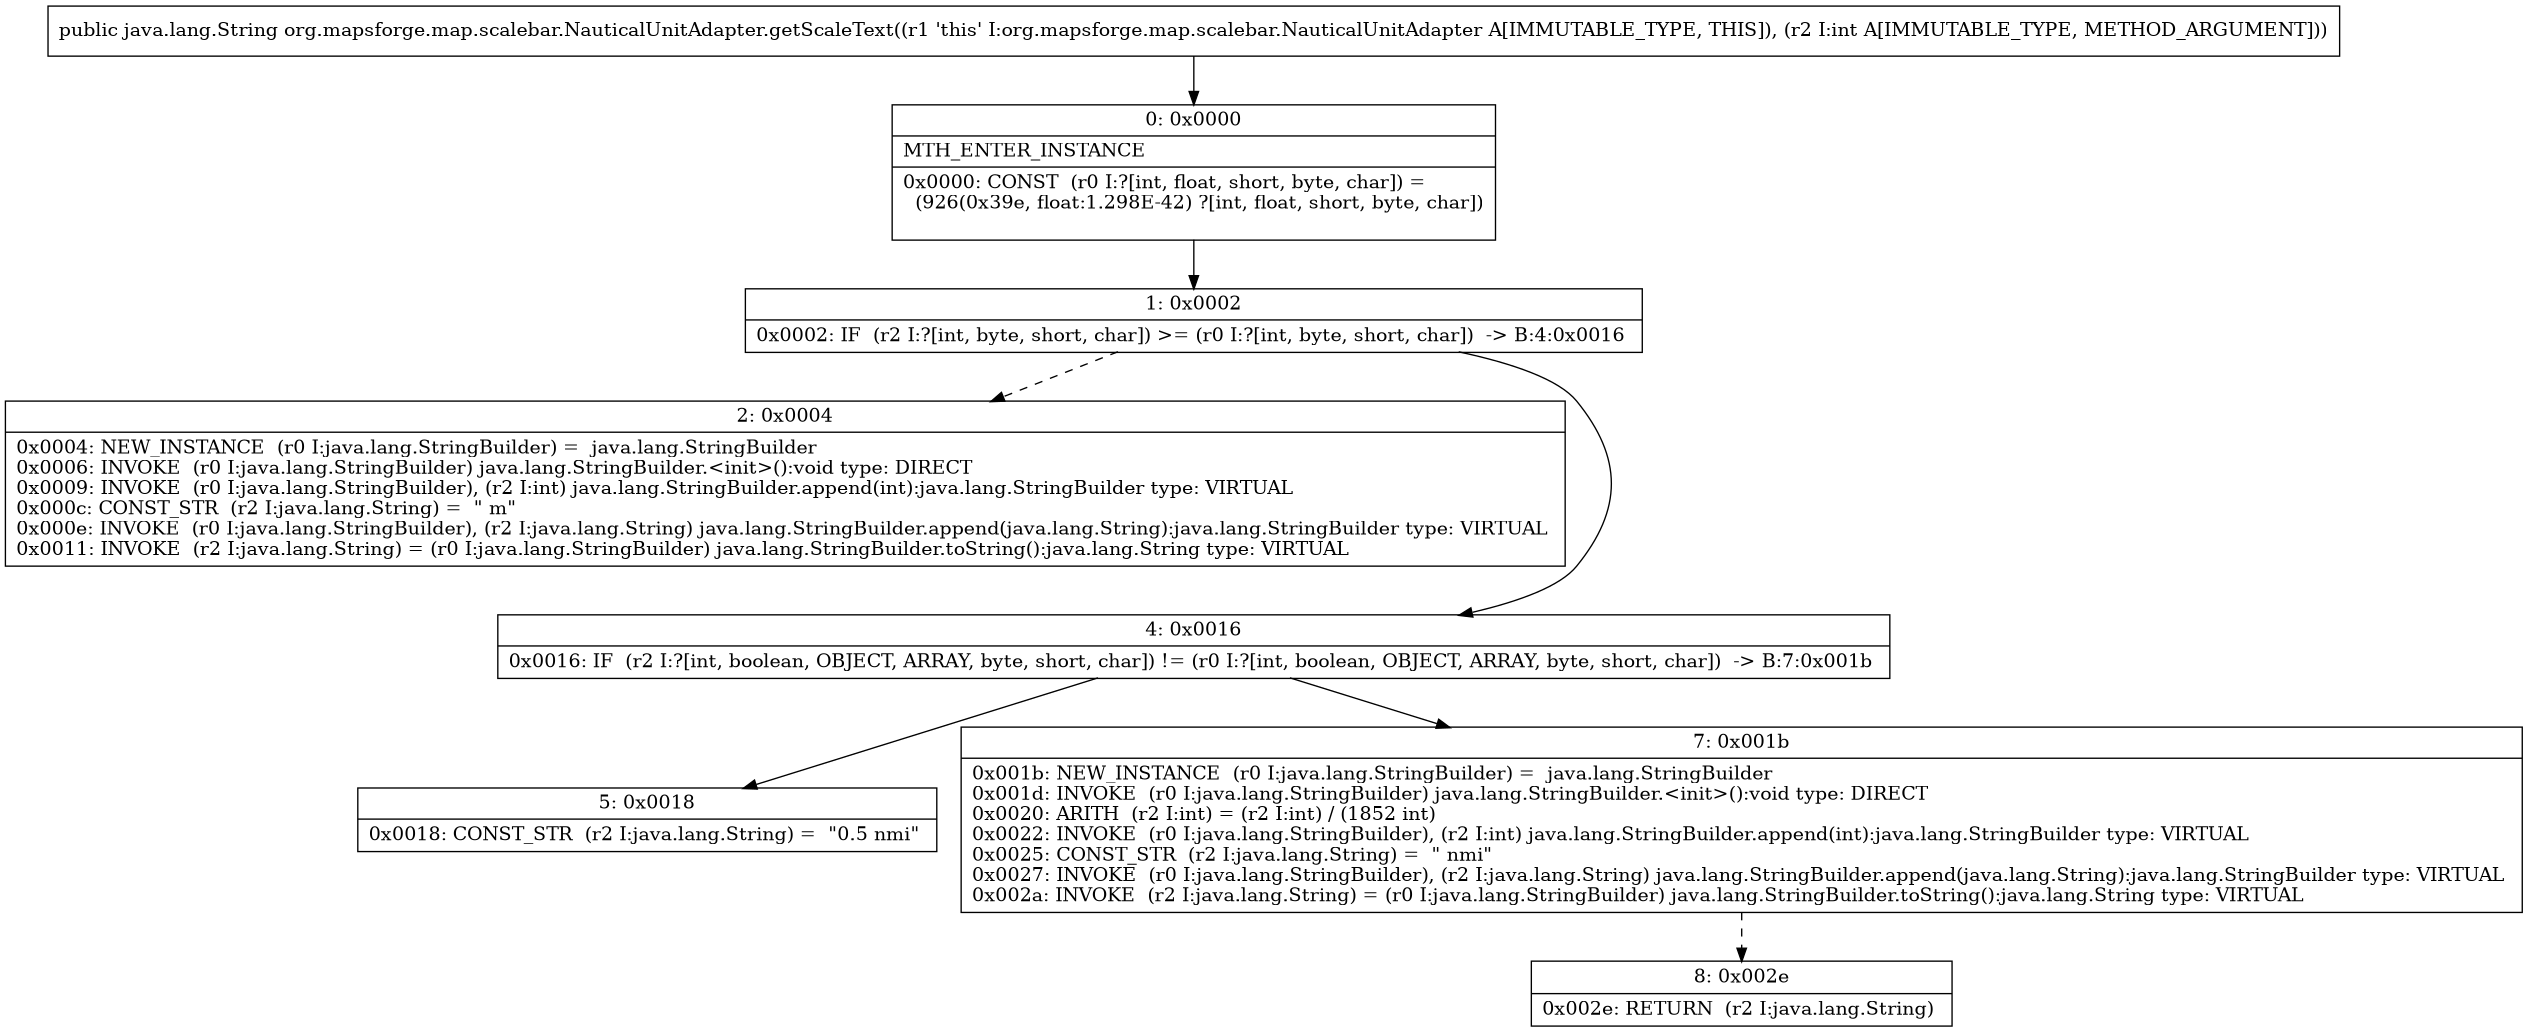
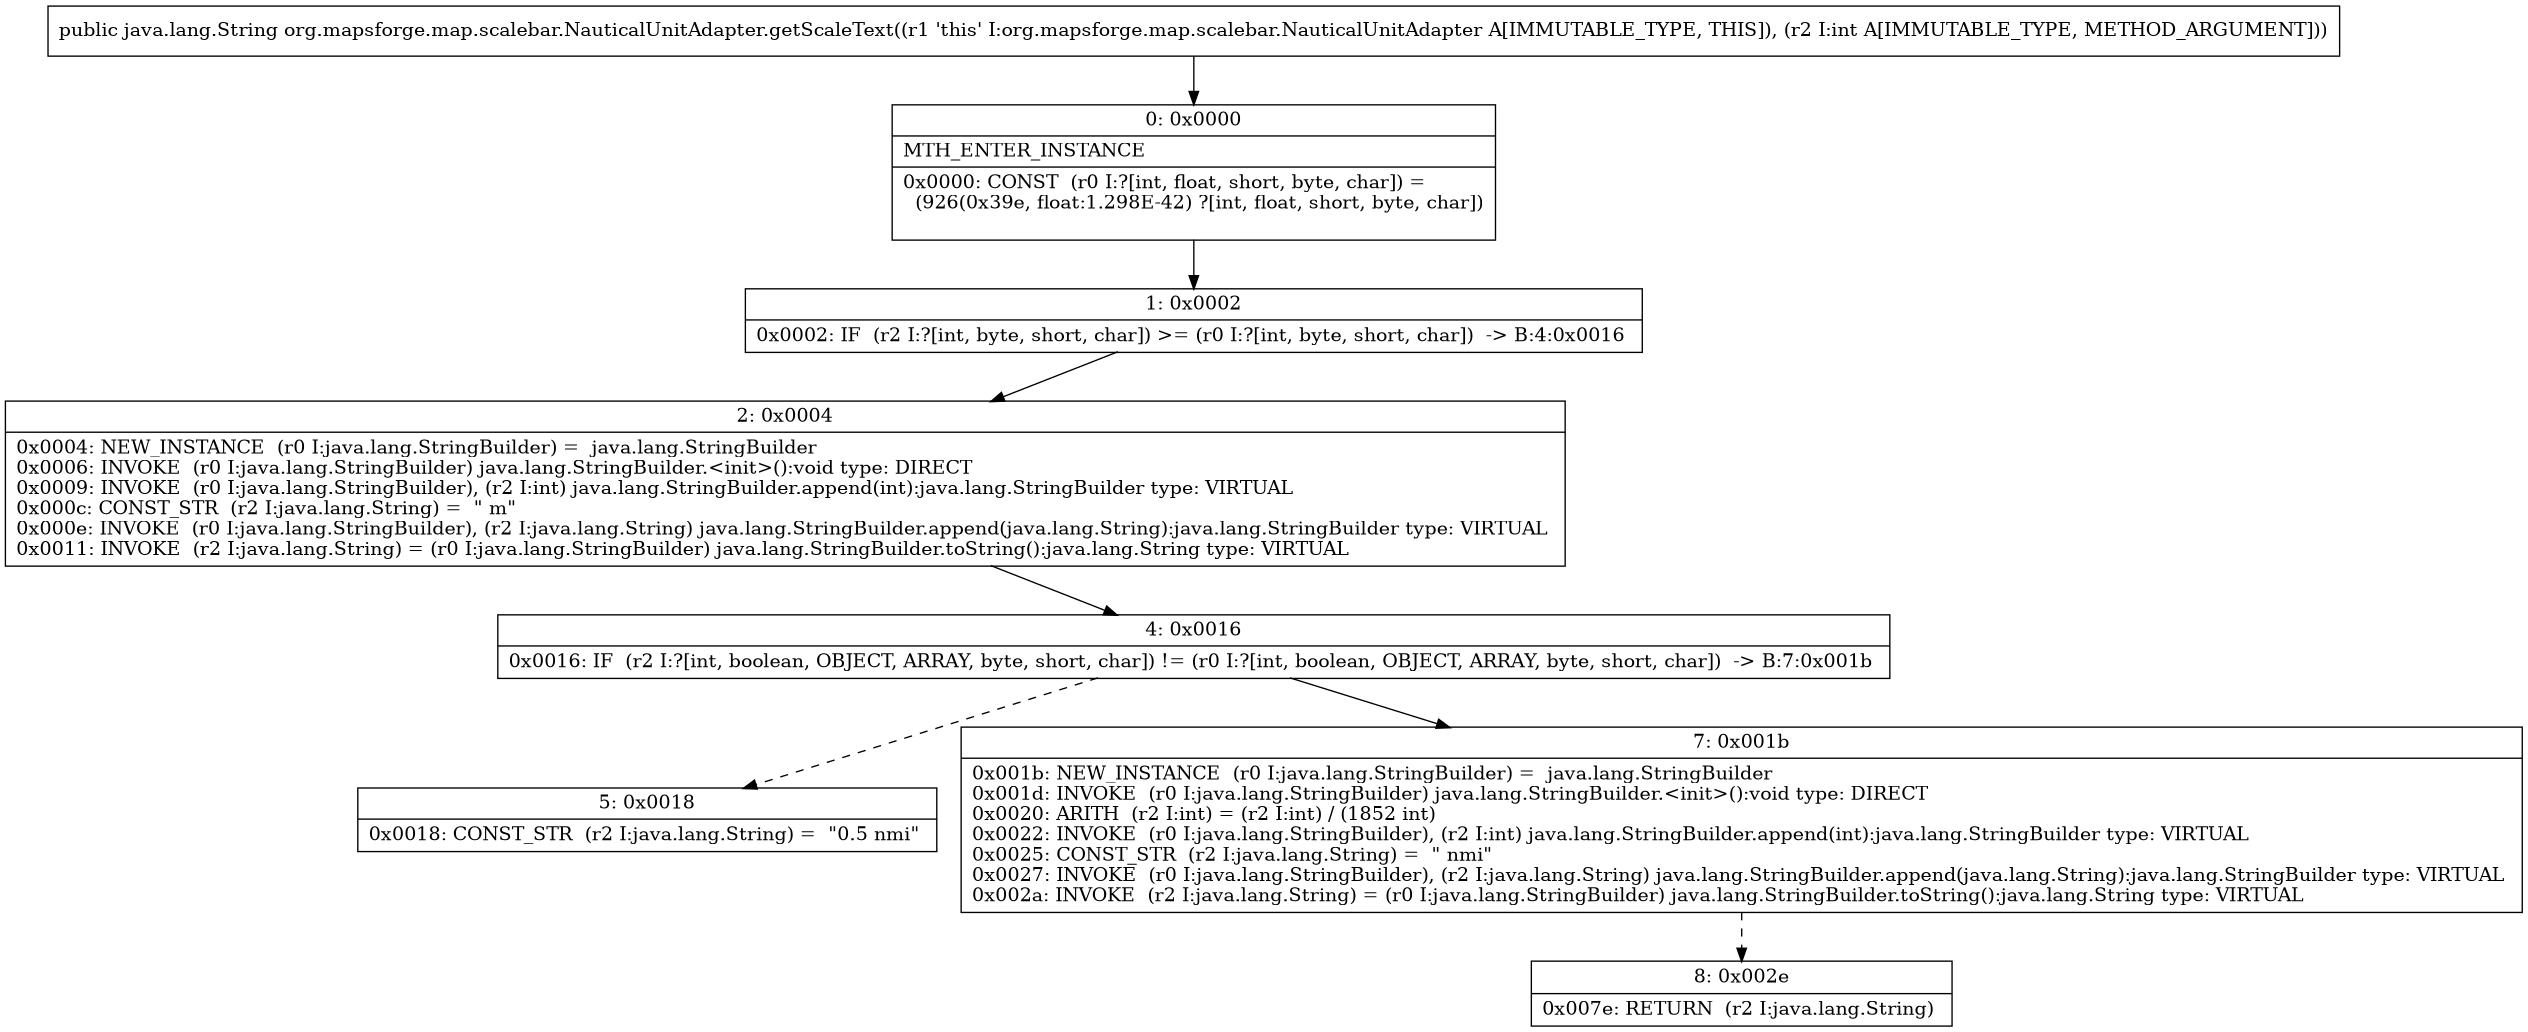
edge "1: 0x0002" -> "2: 0x0004": style dashed -> solid
edge "1: 0x0002" -> "4: 0x0016": now "2: 0x0004" -> "4: 0x0016"
edge "4: 0x0016" -> "5: 0x0018": style solid -> dashed
node "8: 0x002e": text "0x002e: RETURN  (r2 I:java.lang.String)" -> "0x007e: RETURN  (r2 I:java.lang.String)"
